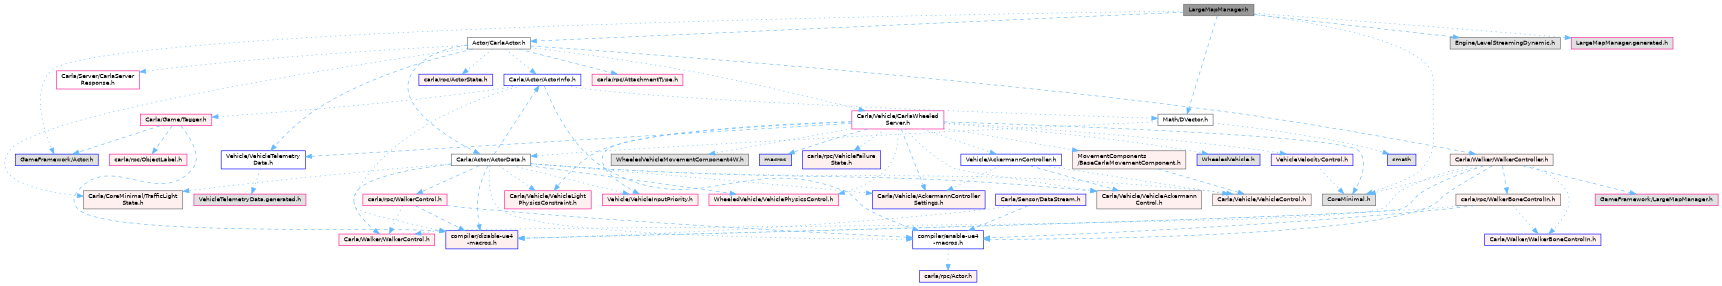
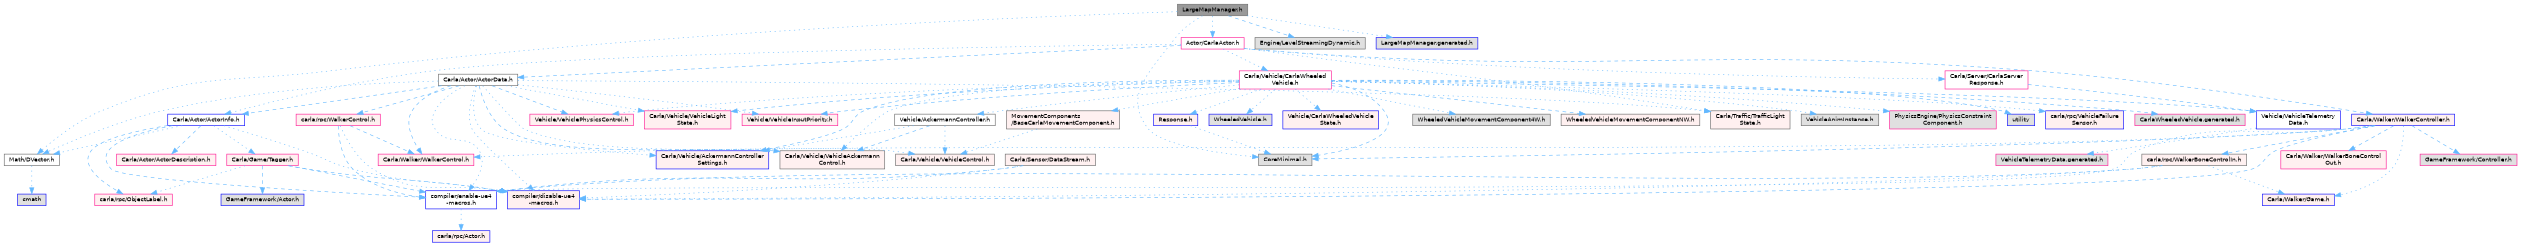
edge "LargeMapManager.h" -> "GameFramework/Actor.h": removed
edge "LargeMapManager.h" -> "Actor/CarlaActor.h": style dashed -> dotted
node "Actor/CarlaActor.h": color gray40 -> deeppink
node "LargeMapManager.generated.h": color deeppink -> blue
edge "LargeMapManager.h" -> "Math/DVector.h": style dashed -> dotted
node "carla/rpc/ActorState.h": removed
node "carla/rpc/AttachmentType.h": removed
edge "Actor/CarlaActor.h" -> "Vehicle/VehicleTelemetry Data.h": now "Carla/Server/CarlaServer Response.h" -> "Vehicle/VehicleTelemetry Data.h"
node "Carla/Vehicle/CarlaWheeled Server.h": label "Carla/Vehicle/CarlaWheeled Server.h" -> "Carla/Vehicle/CarlaWheeled Vehicle.h"
node "Vehicle/CarlaWheeledVehicle State.h": added
node "WheeledVehicleMovementComponentNW.h": added
node "VehicleAnimInstance.h": added
node "PhysicsEngine/PhysicsConstraint Component.h": added
node "CarlaWheeledVehicle.generated.h": added
edge "Math/DVector.h" -> "Carla/Actor/ActorData.h": reversed
edge "Carla/Game/Tagger.h" -> "carla/rpc/ObjectLabel.h": style dashed -> dotted
edge "Carla/Actor/ActorInfo.h" -> "carla/rpc/ObjectLabel.h": added
node "Carla/Actor/ActorDescription.h": added
node "macros": label "macros" -> "utility"
node "carla/rpc/VehicleFailure State.h": label "carla/rpc/VehicleFailure State.h" -> "carla/rpc/VehicleFailure Sensor.h"
node "Vehicle/AckermannController.h": color blue -> gray40
node "VehicleVelocityControl.h": label "VehicleVelocityControl.h" -> "Response.h"
node "Carla/Walker/WalkerController.h": color gray40 -> blue
node "Carla/Walker/WalkerBoneControl Out.h": added
edge "MovementComponents /BaseCarlaMovementComponent.h" -> "Carla/Vehicle/VehicleControl.h": style dashed -> dotted
edge "Carla/Game/Tagger.h" -> "compiler/enable-ue4 -macros.h": added
edge "Carla/Walker/WalkerController.h" -> "CoreMinimal.h": style dotted -> dashed
edge "Carla/Actor/ActorData.h" -> "compiler/disable-ue4 -macros.h": style dashed -> dotted
node "Carla/CoreMinimal/TrafficLight State.h": label "Carla/CoreMinimal/TrafficLight State.h" -> "Carla/Traffic/TrafficLight State.h"
node "Carla/Vehicle/VehicleLight PhysicsConstraint.h": label "Carla/Vehicle/VehicleLight PhysicsConstraint.h" -> "Carla/Vehicle/VehicleLight State.h"
node "WheeledVehicle/VehiclePhysicsControl.h": label "WheeledVehicle/VehiclePhysicsControl.h" -> "Vehicle/VehiclePhysicsControl.h"
node "Carla/Sensor/DataStream.h": color blue -> gray40
node "GameFramework/LargeMapManager.h": label "GameFramework/LargeMapManager.h" -> "GameFramework/Controller.h"
edge "carla/rpc/WalkerControl.h" -> "Carla/Walker/WalkerControl.h": style dotted -> dashed
edge "carla/rpc/WalkerControl.h" -> "compiler/disable-ue4 -macros.h": style dashed -> dotted
edge "Carla/Walker/WalkerController.h" -> "compiler/enable-ue4 -macros.h": style dashed -> dotted
node "Carla/Walker/WalkerBoneControlIn.h": label "Carla/Walker/WalkerBoneControlIn.h" -> "Carla/Walker/Game.h"
